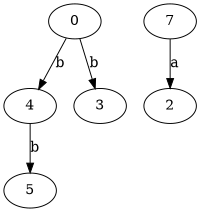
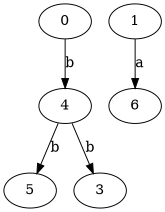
node "7": label "7" -> "1"
edge "0" -> "3": now "4" -> "3"
node "2": label "2" -> "6"
